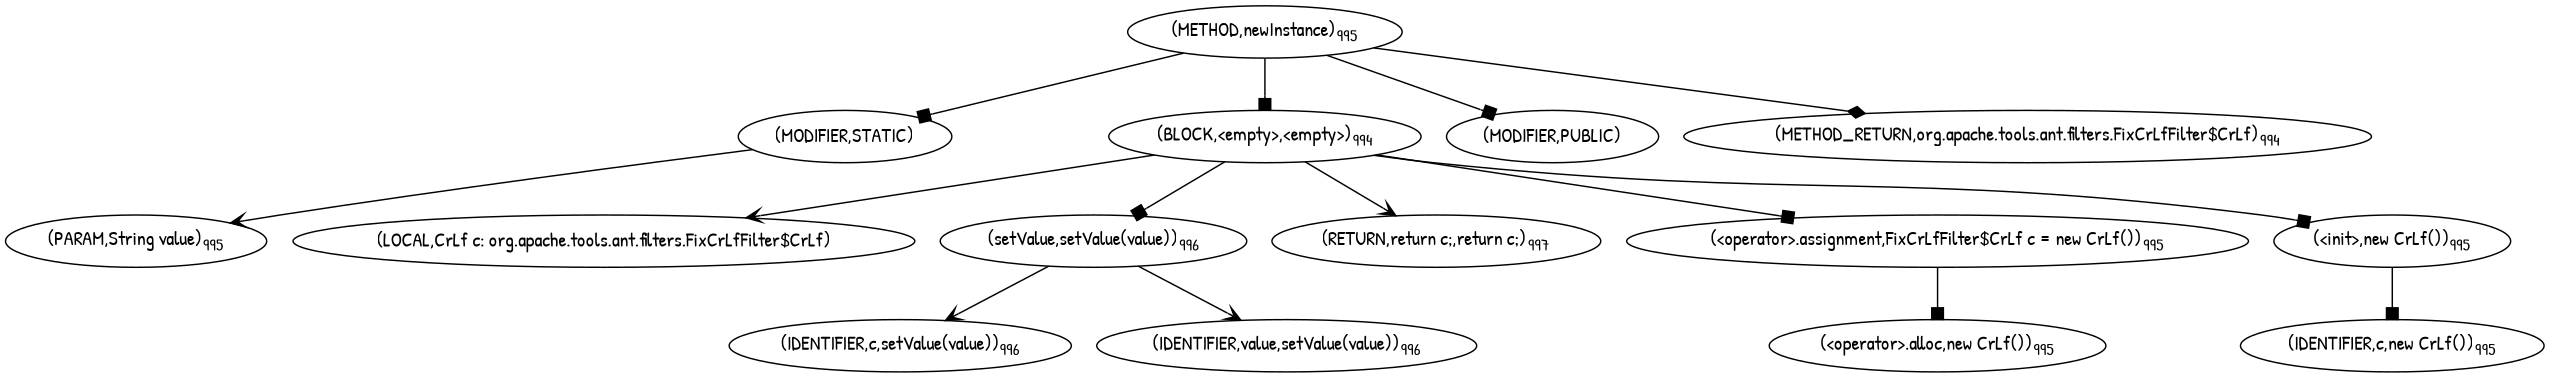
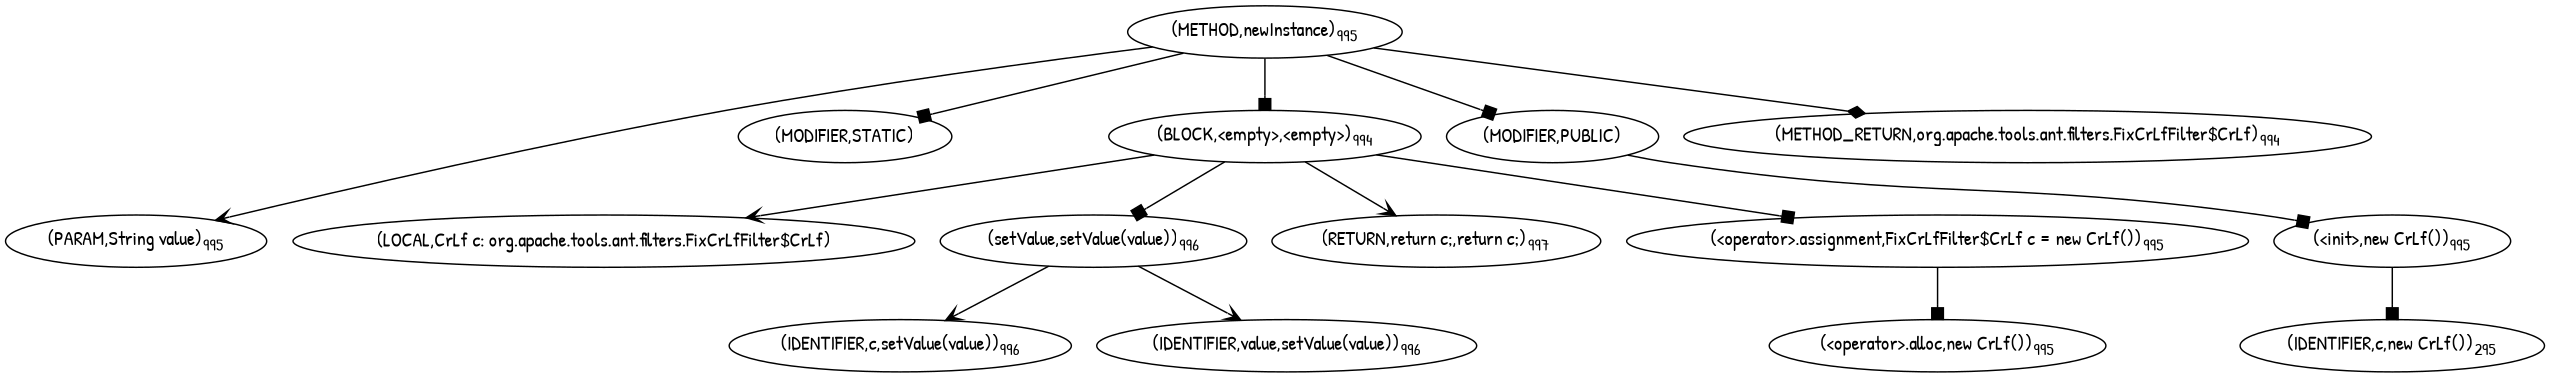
edge "(MODIFIER,STATIC)" -> "(PARAM,String value)": now "(METHOD,newInstance)" -> "(PARAM,String value)"
edge "(BLOCK,<empty>,<empty>)" -> "(<init>,new CrLf())": now "(MODIFIER,PUBLIC)" -> "(<init>,new CrLf())"
node "(IDENTIFIER,c,new CrLf())": text "995" -> "295"
